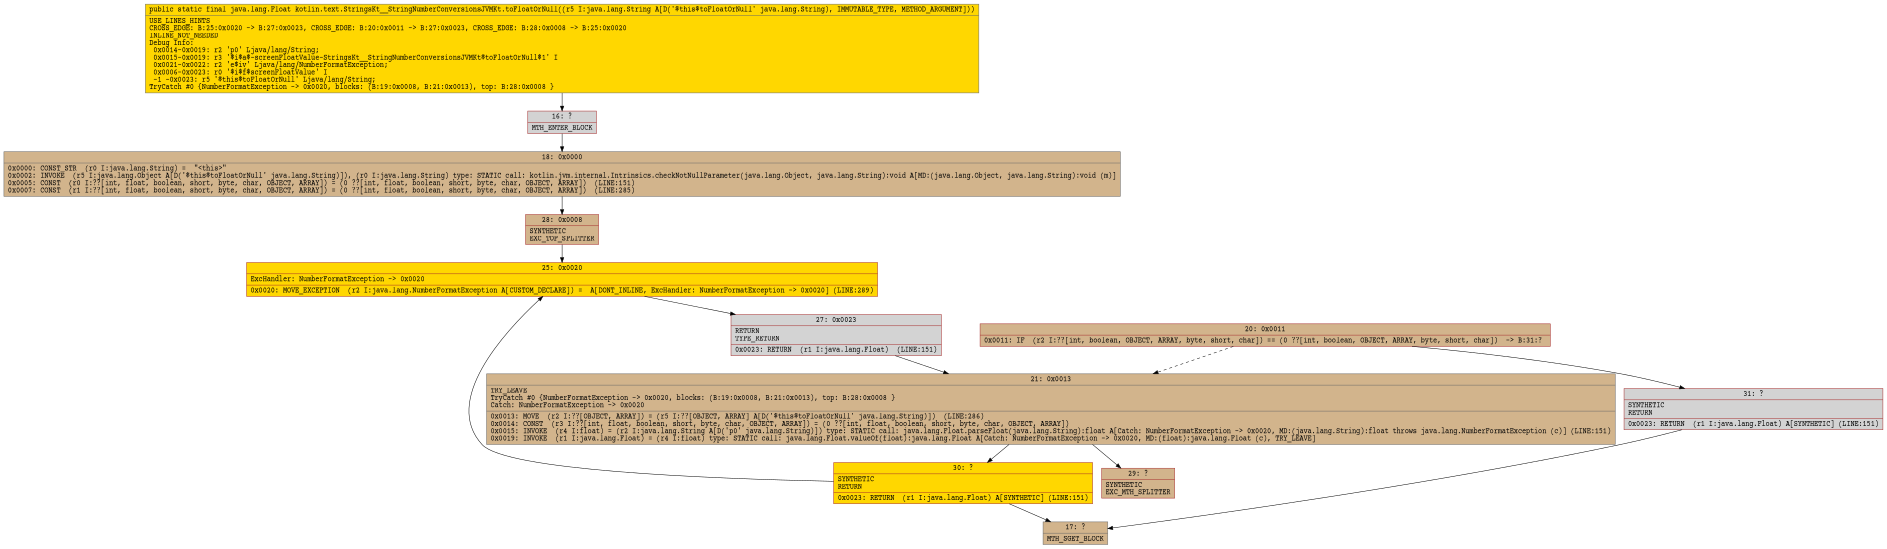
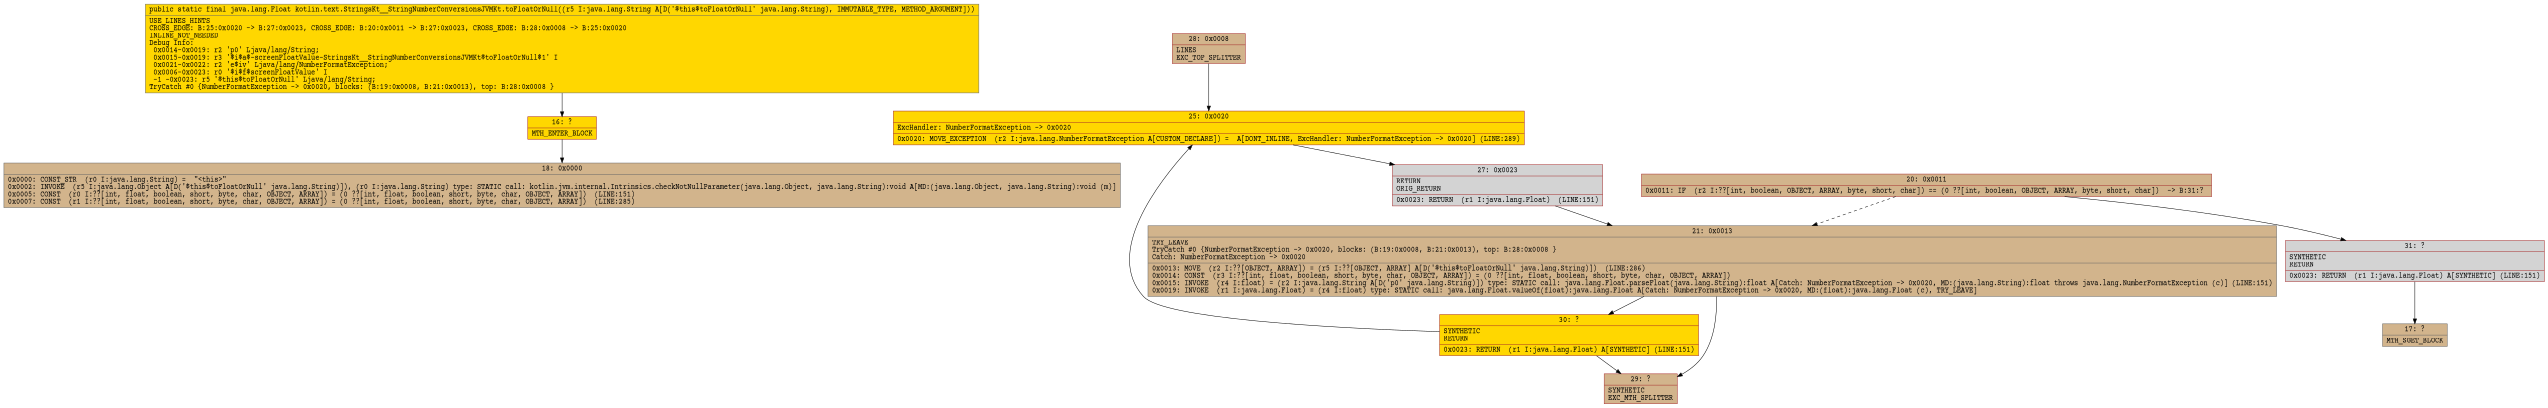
node "16: ?": fillcolor lightgrey -> gold
edge "18: 0x0000" -> "28: 0x0008": removed
node "28: 0x0008": text "SYNTHETIC" -> "LINES"
node "27: 0x0023": text "TYPE_RETURN" -> "ORIG_RETURN"
edge "30: ?" -> "17: ?": now "30: ?" -> "29: ?"
